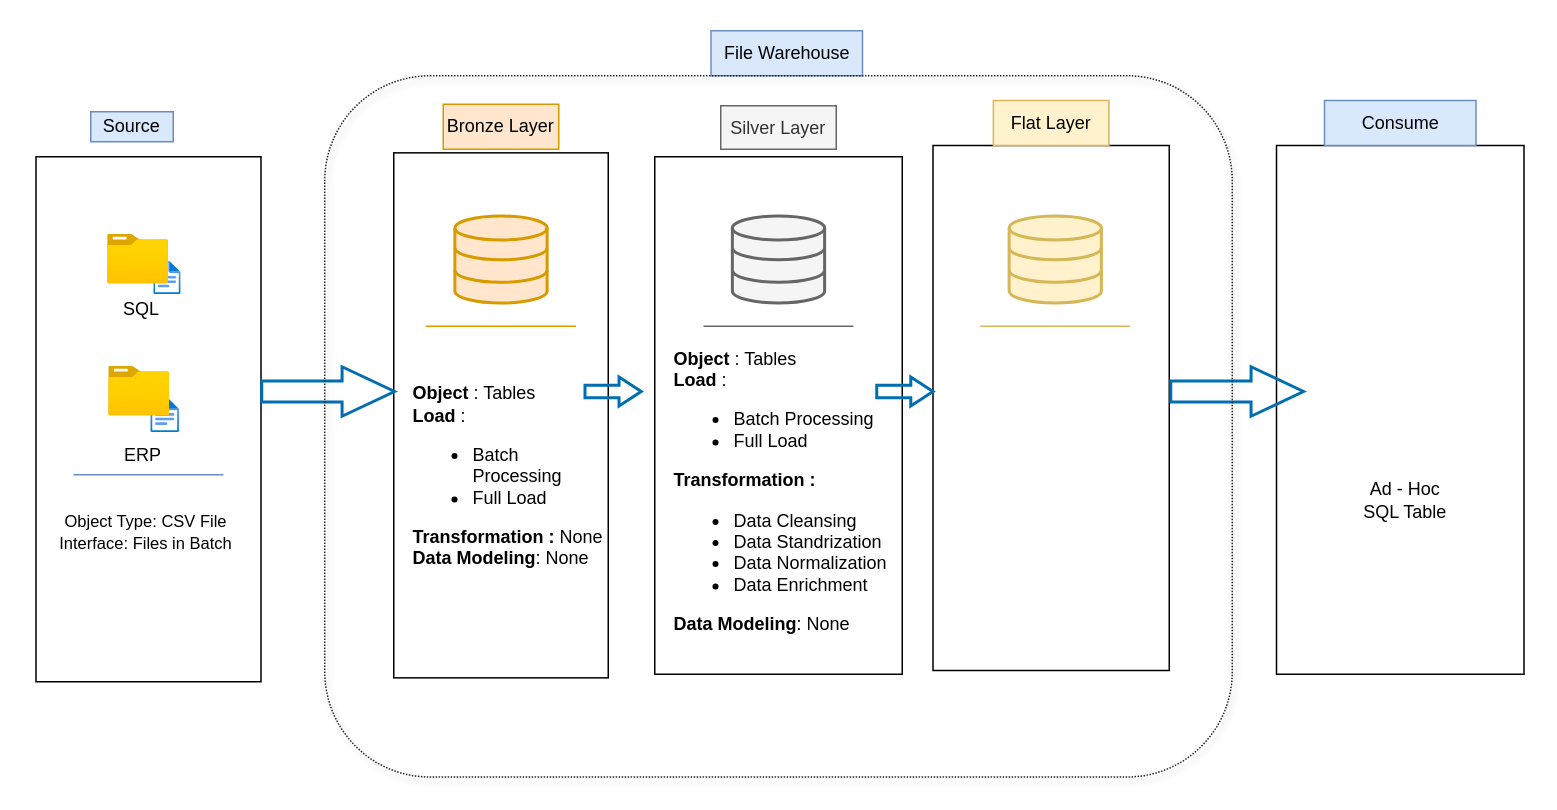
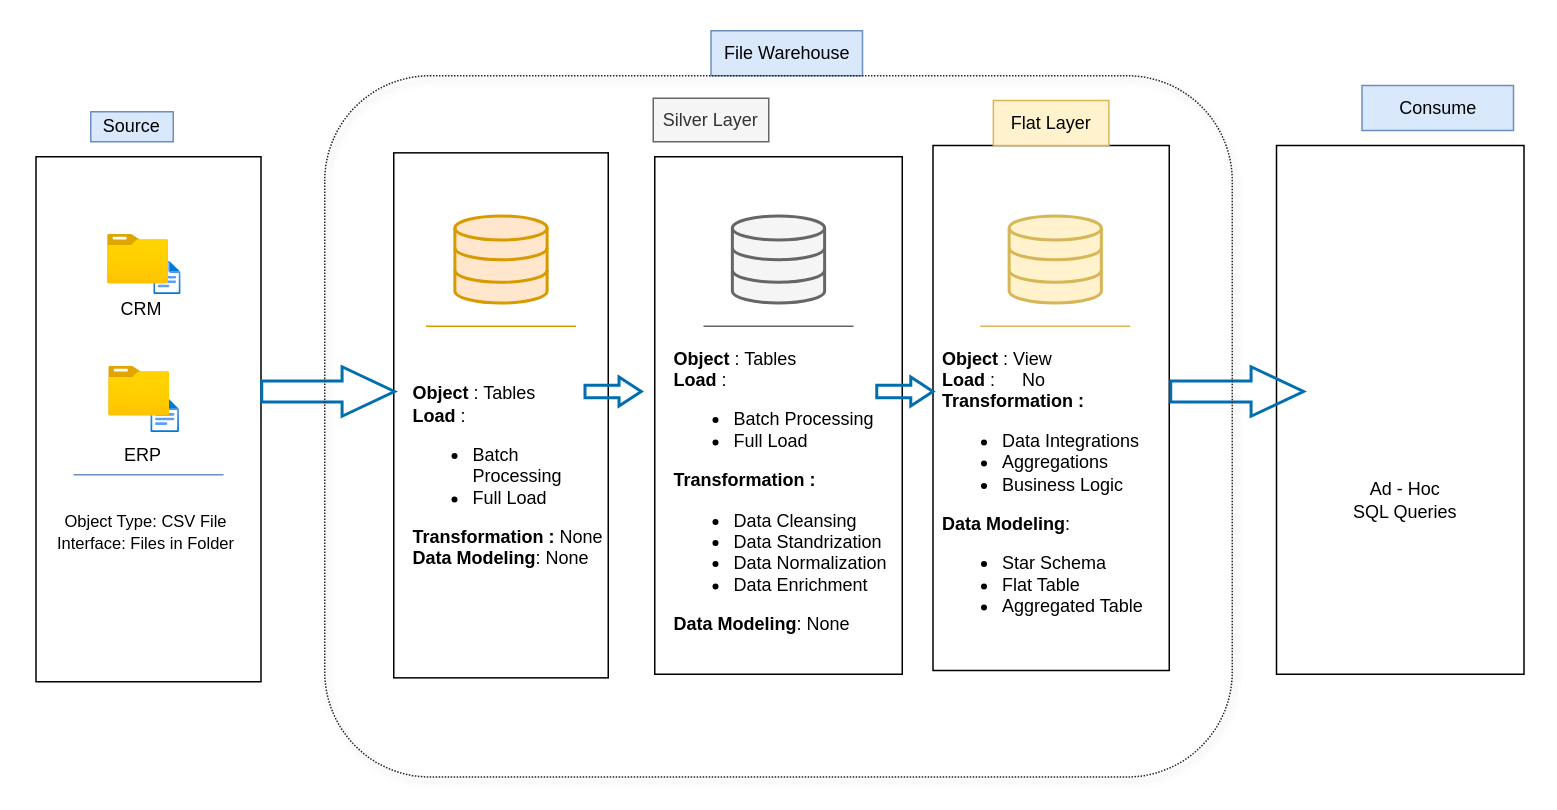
node "Consume": moved (1400, 123) -> (1438, 108)
node "Bronze Layer": removed
node "Silver Layer": moved (779, 128) -> (711, 120)
node "SQL": label "SQL" -> "CRM"
node "Object : View Load : No Transformation : Data Integrations Aggregations Business Logic Data Modeling: Star Schema Flat Table Aggregated Table": added
node "Ad - Hoc SQL Table": label "Ad - Hoc SQL Table" -> "Ad - Hoc SQL Queries"
node "Object Type: CSV File Interface: Files in Batch": label "Object Type: CSV File Interface: Files in Batch" -> "Object Type: CSV File Interface: Files in Folder"
